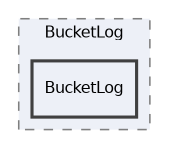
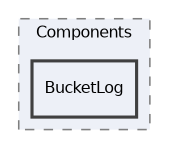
cluster "BucketLog": label "BucketLog" -> "Components"
